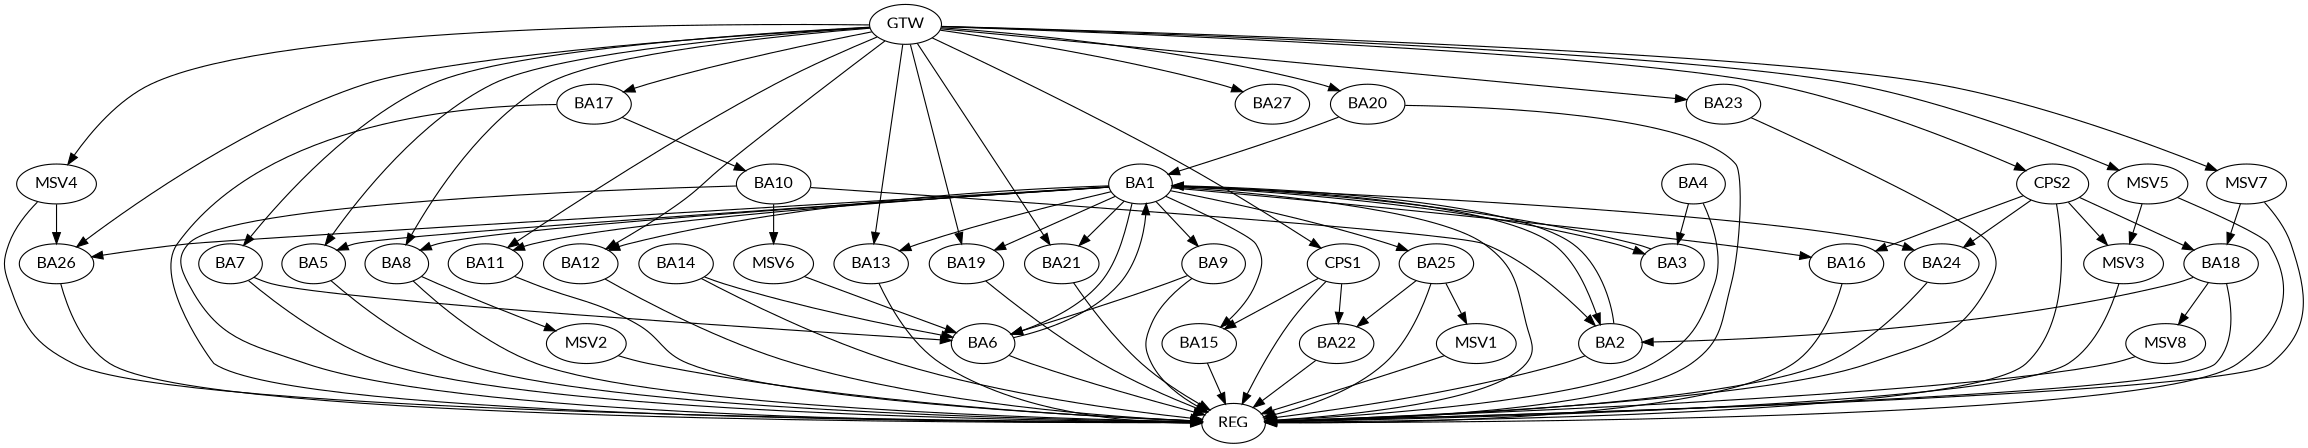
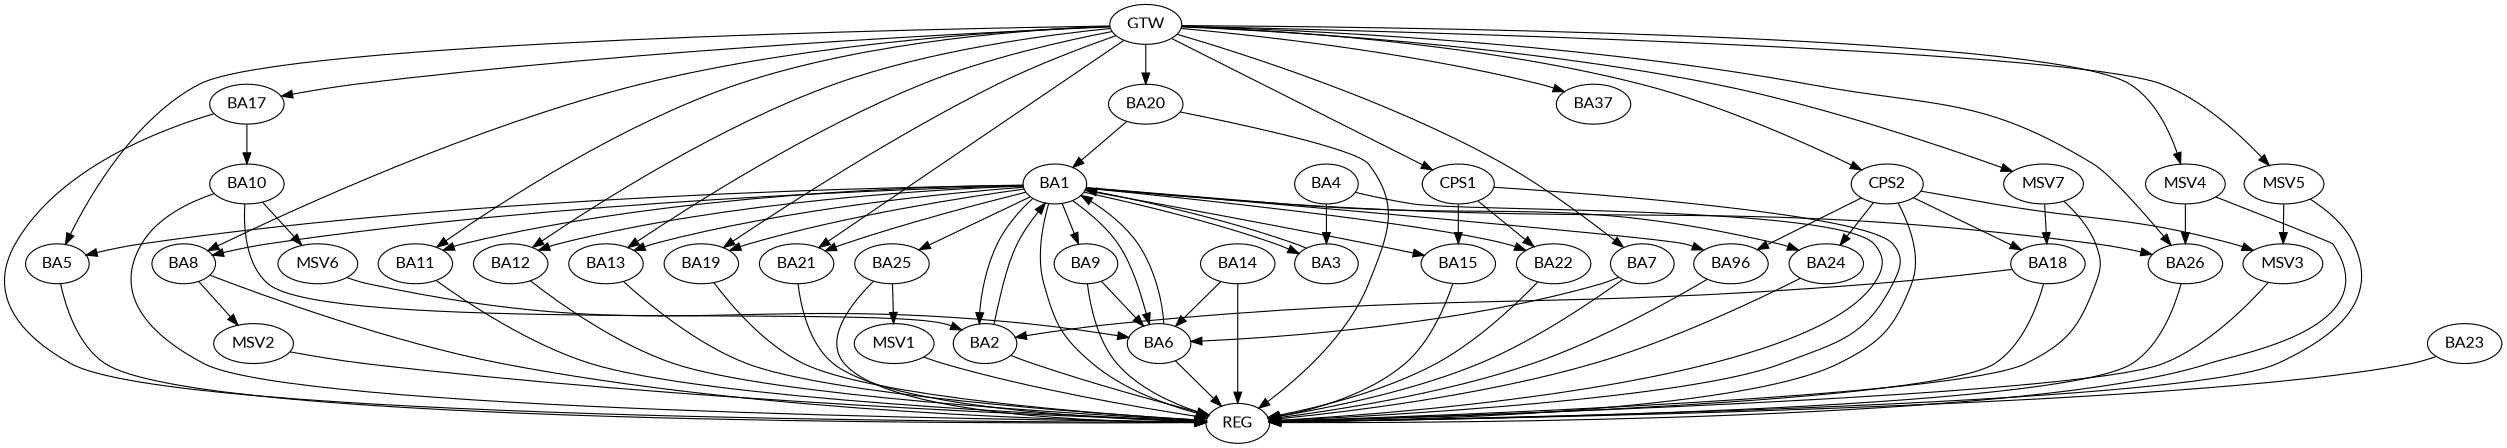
edge "GTW" -> "BA23": removed
node "BA27": label "BA27" -> "BA37"
node "BA16": label "BA16" -> "BA96"
edge "BA25" -> "BA22": now "BA1" -> "BA22"
node "MSV8": removed
